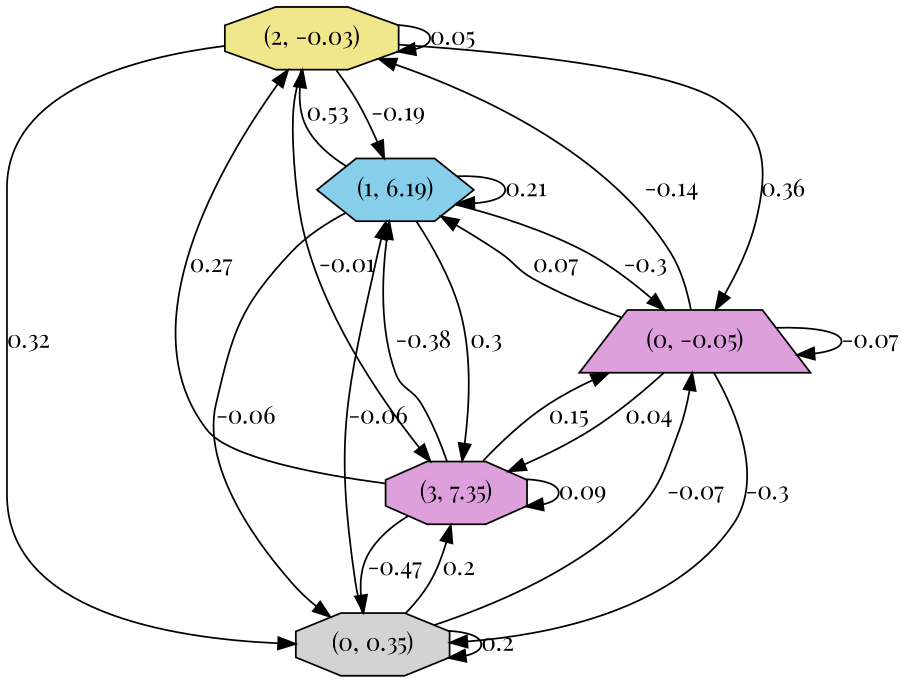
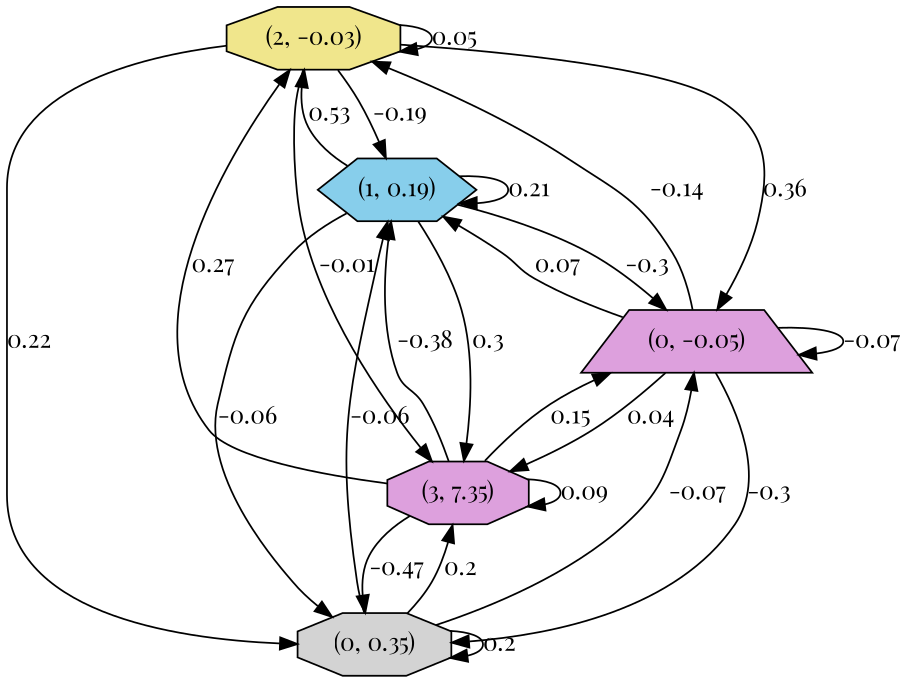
node "(1, 6.19)": label "(1, 6.19)" -> "(1, 0.19)"
edge "(2, -0.03)" -> "(0, 0.35)": label "0.32" -> "0.22"
